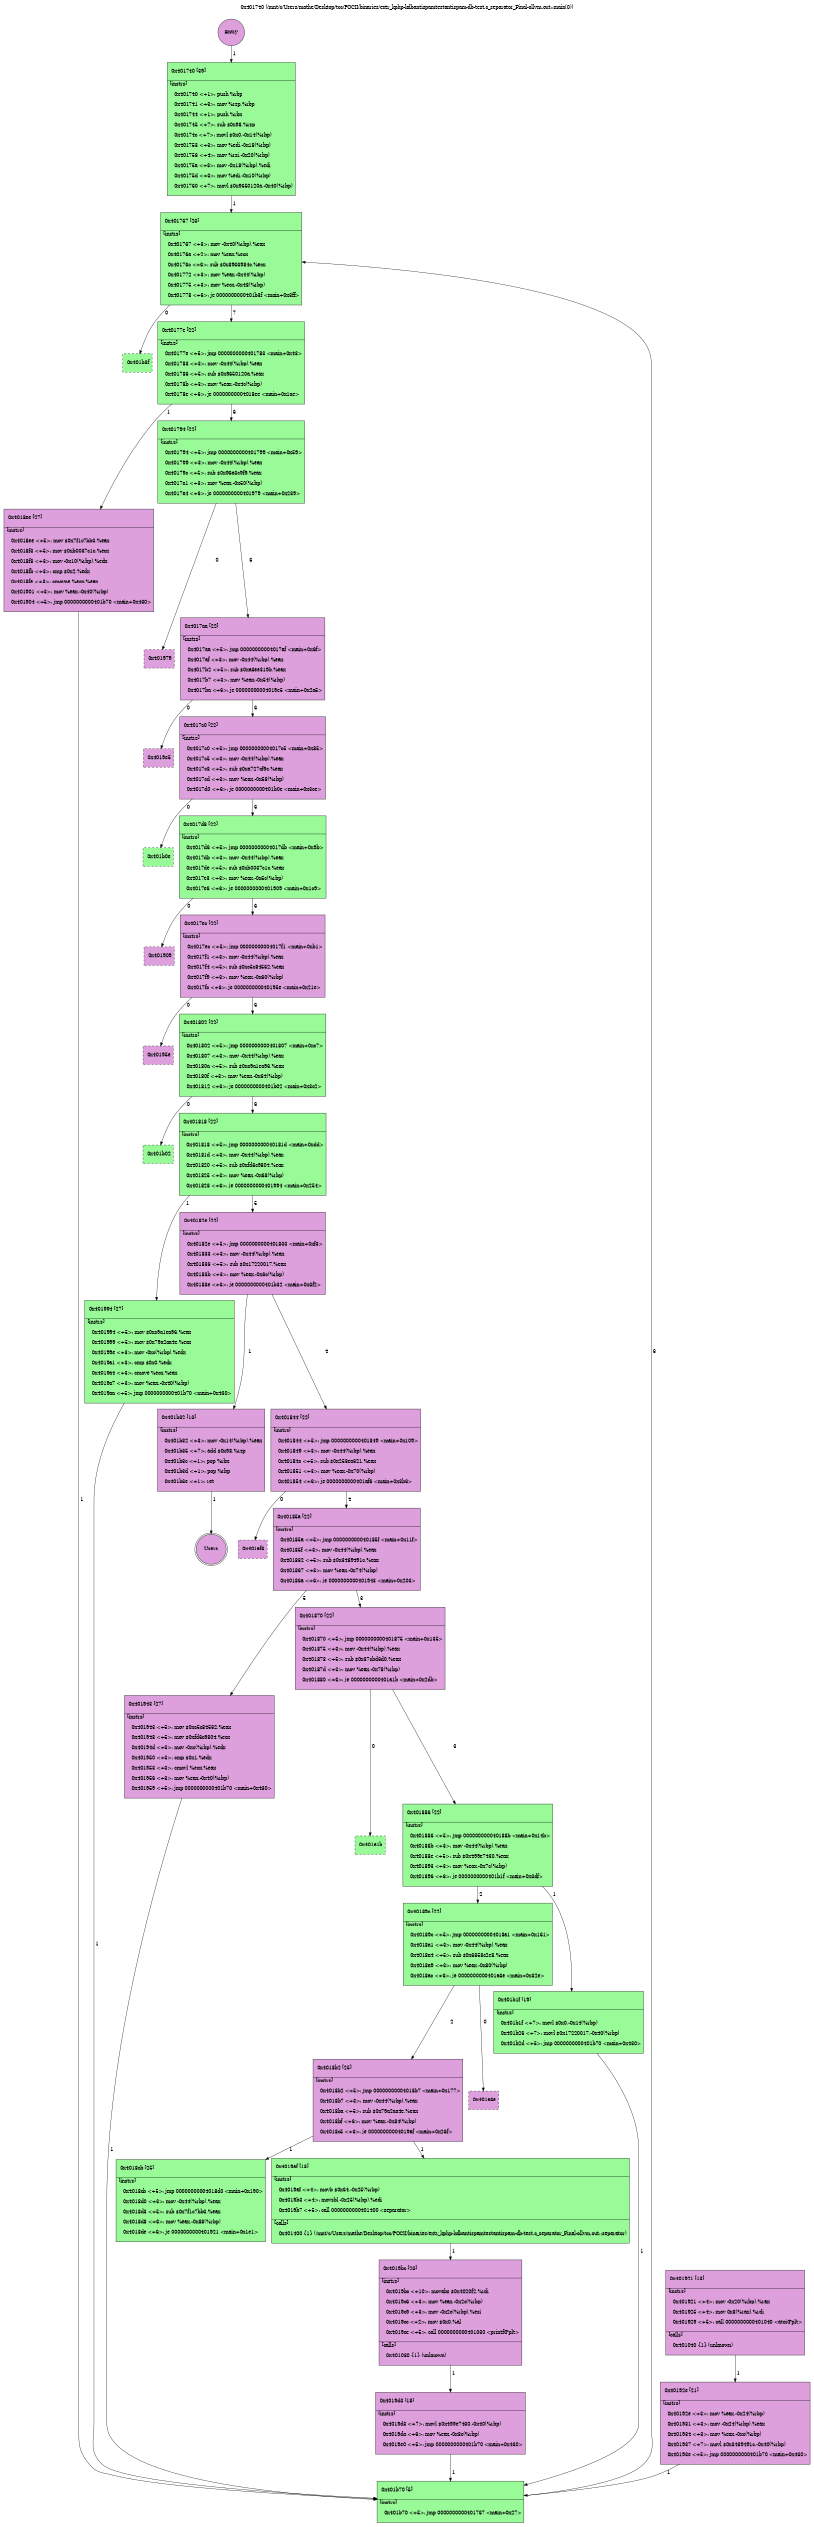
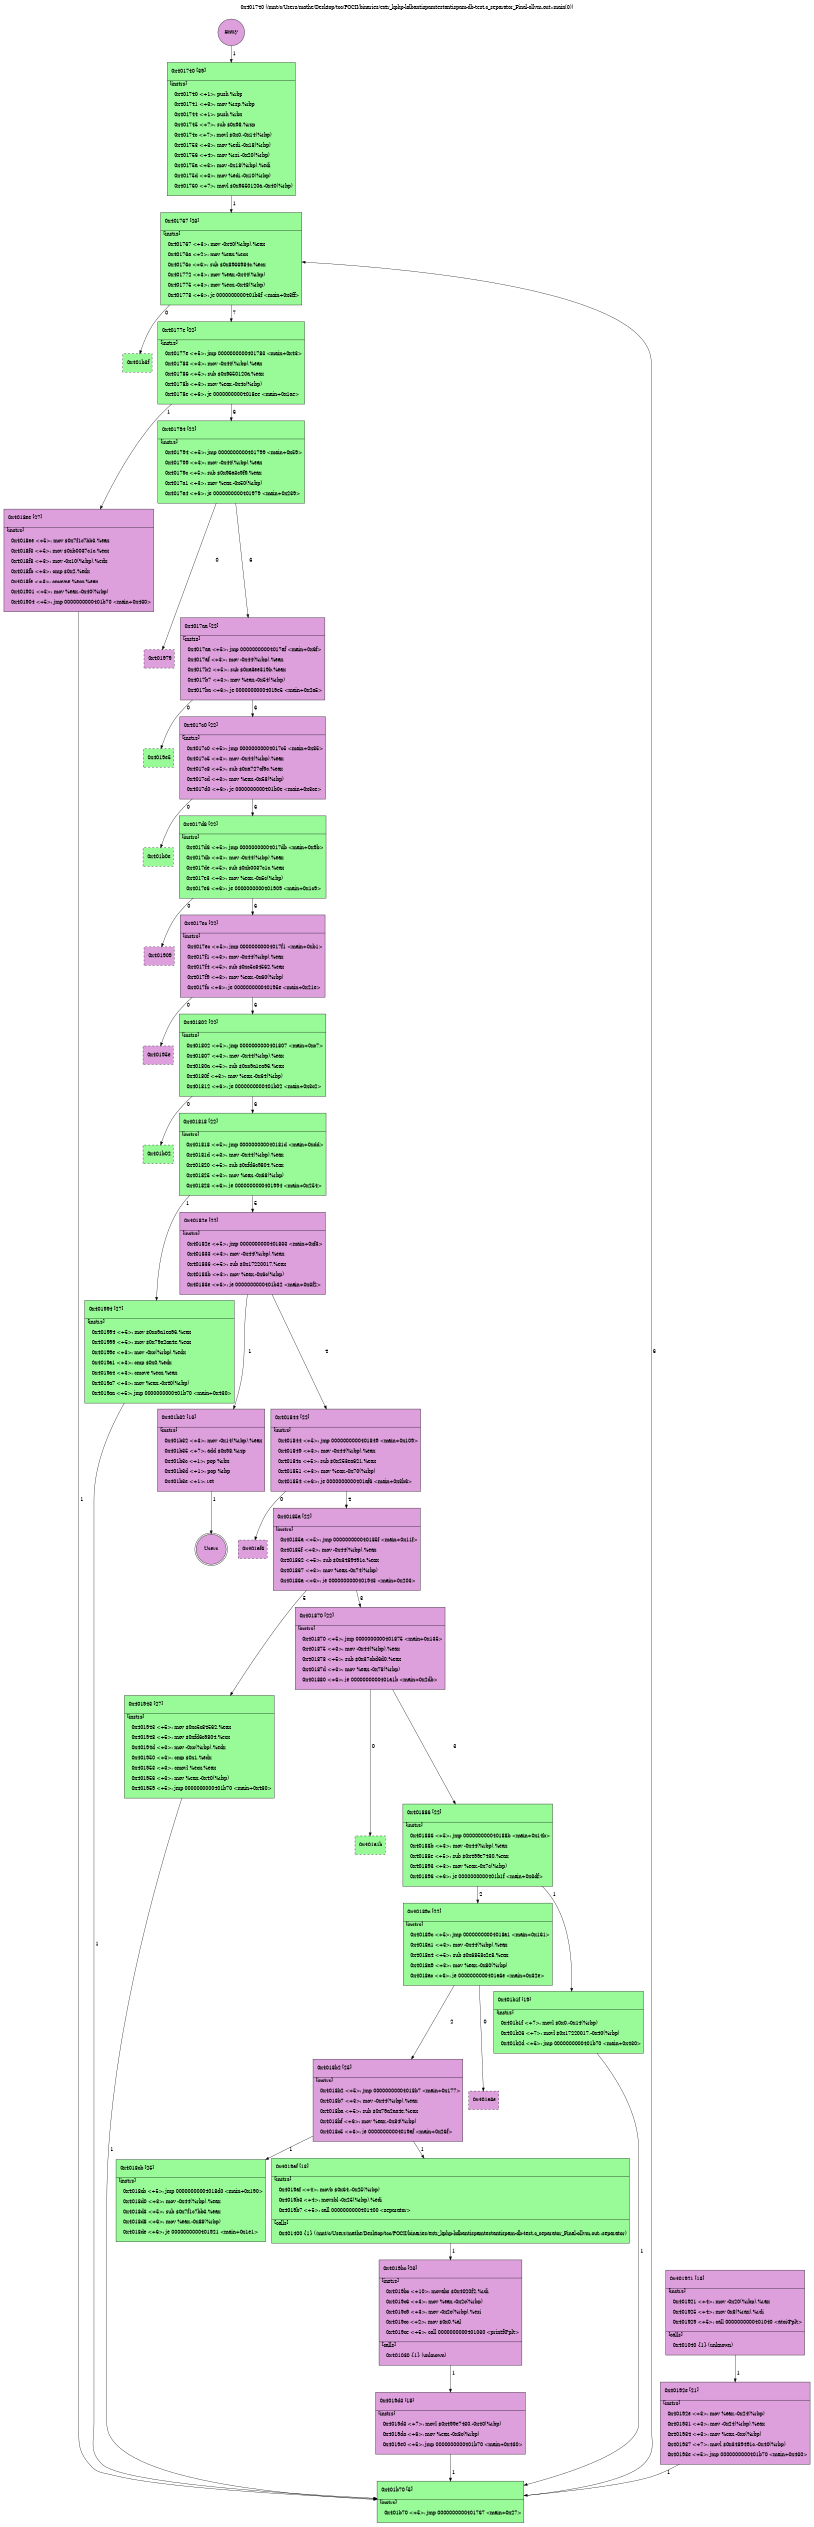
node "0x4019e5": fillcolor plum -> palegreen
node "0x401943 [27]": fillcolor plum -> palegreen
